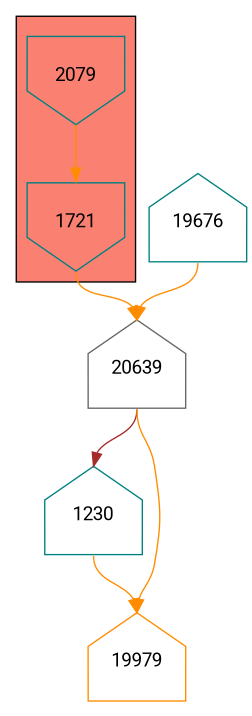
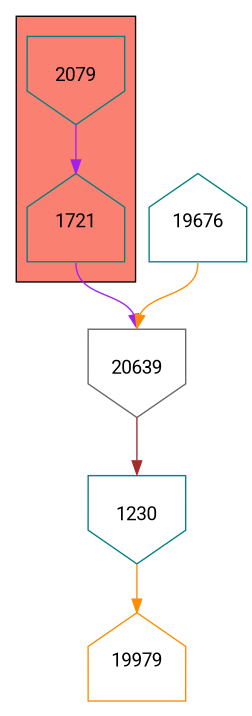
edge "2079" -> "1721": color darkorange -> purple
node "1721": shape invhouse -> house
edge "1721" -> "20639": color darkorange -> purple
node "20639": shape house -> invhouse
edge "20639" -> "19979": removed
node "1230": shape house -> invhouse
